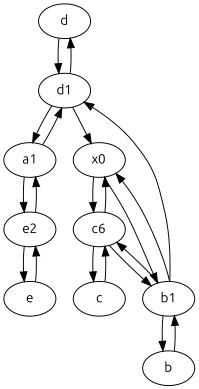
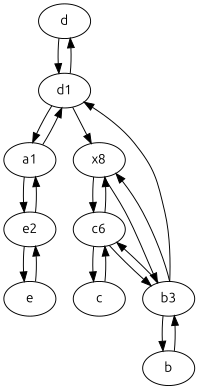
node "x0": label "x0" -> "x8"
node "b1": label "b1" -> "b3"
